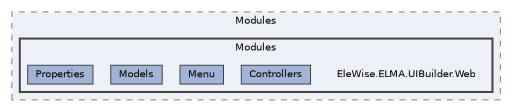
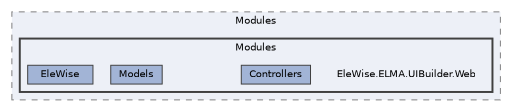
node "Properties": label "Properties" -> "EleWise"
node "Menu": removed
